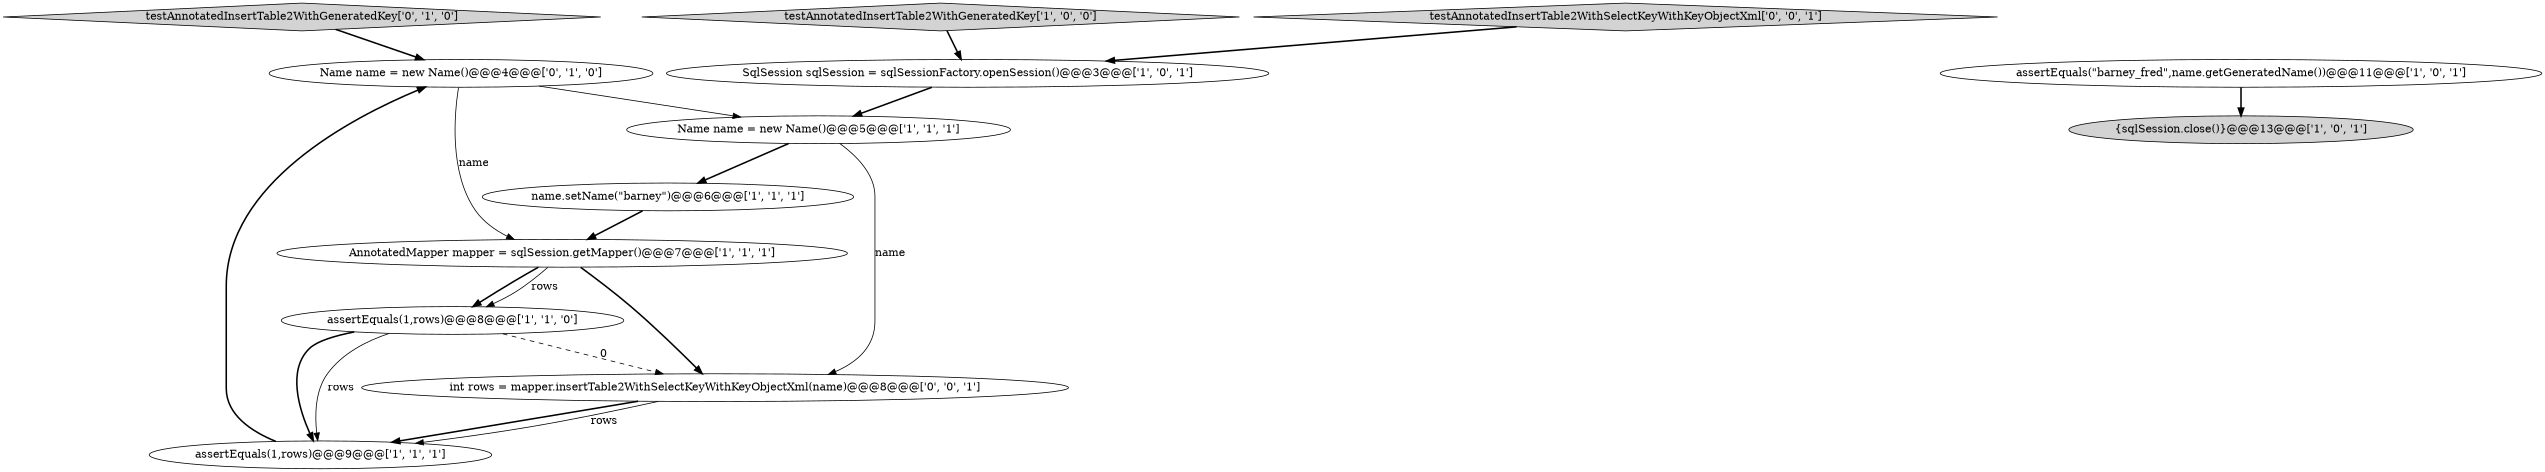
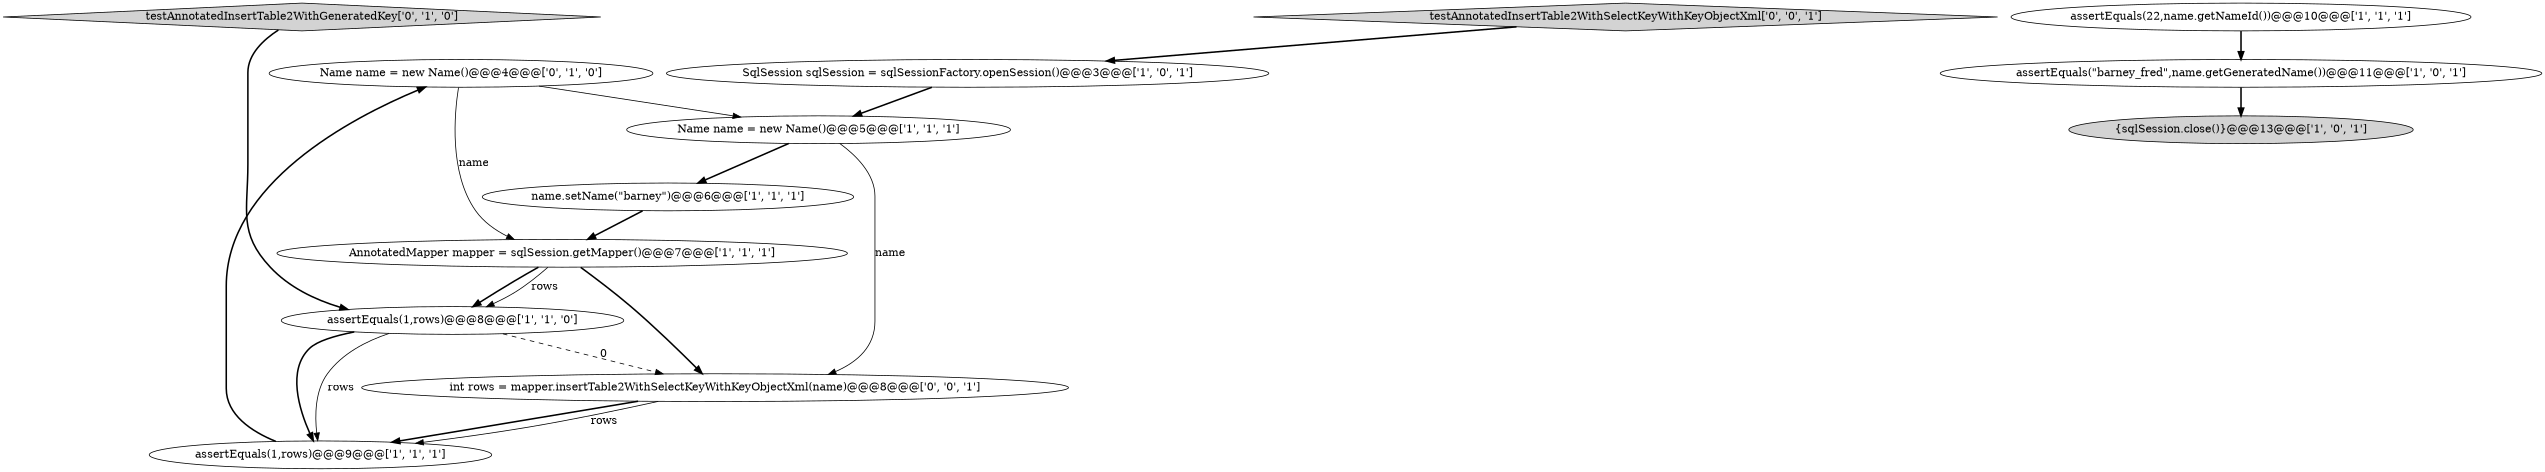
node "testAnnotatedInsertTable2WithGeneratedKey['1', '0', '0']": removed
node "assertEquals(22,name.getNameId())@@@10@@@['1', '1', '1']": added
edge "testAnnotatedInsertTable2WithGeneratedKey['0', '1', '0']" -> "Name name = new Name()@@@4@@@['0', '1', '0']": now "testAnnotatedInsertTable2WithGeneratedKey['0', '1', '0']" -> "assertEquals(1,rows)@@@8@@@['1', '1', '0']"
